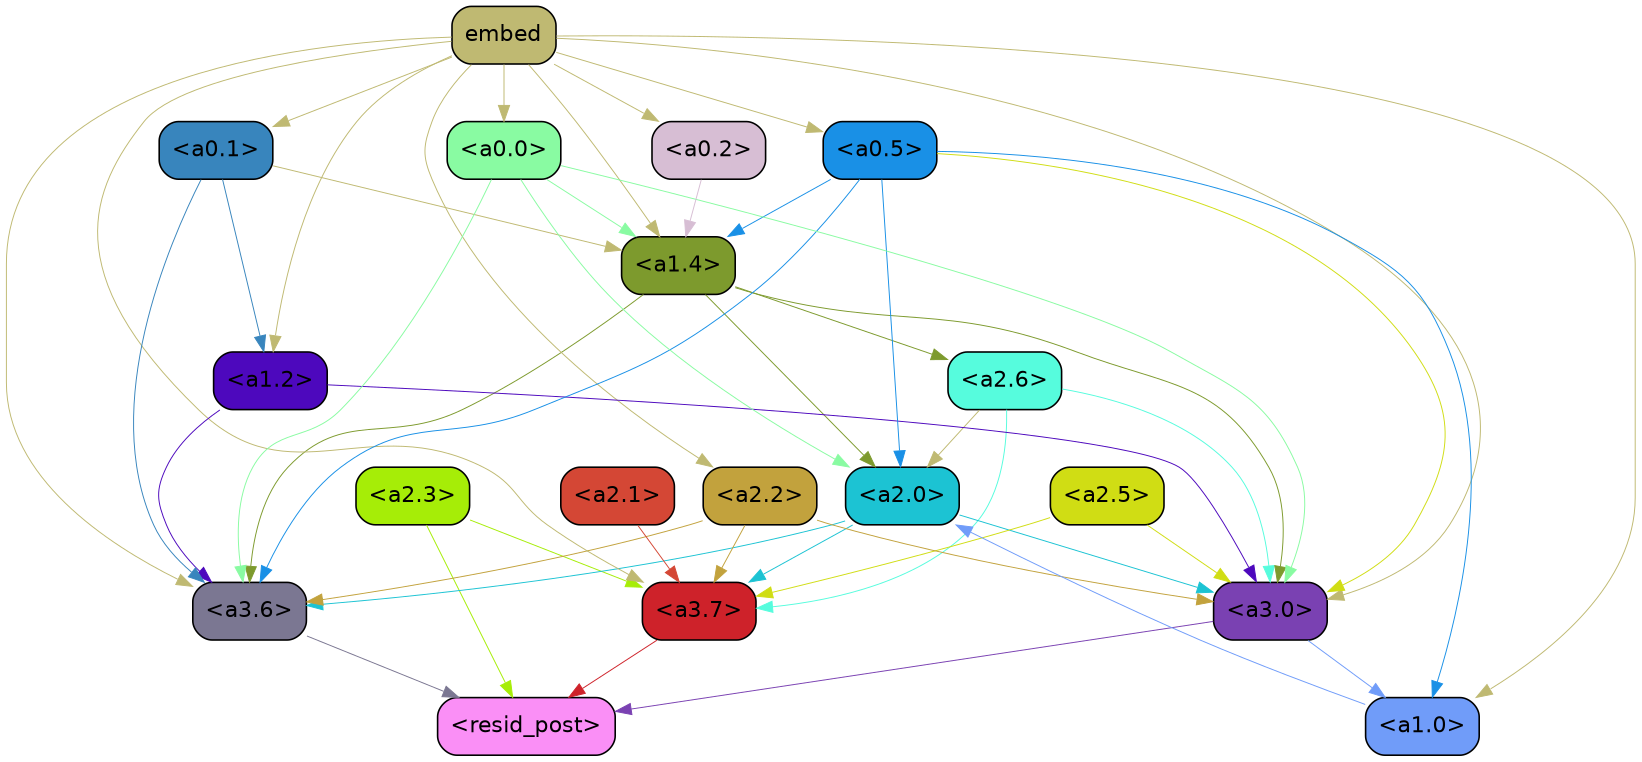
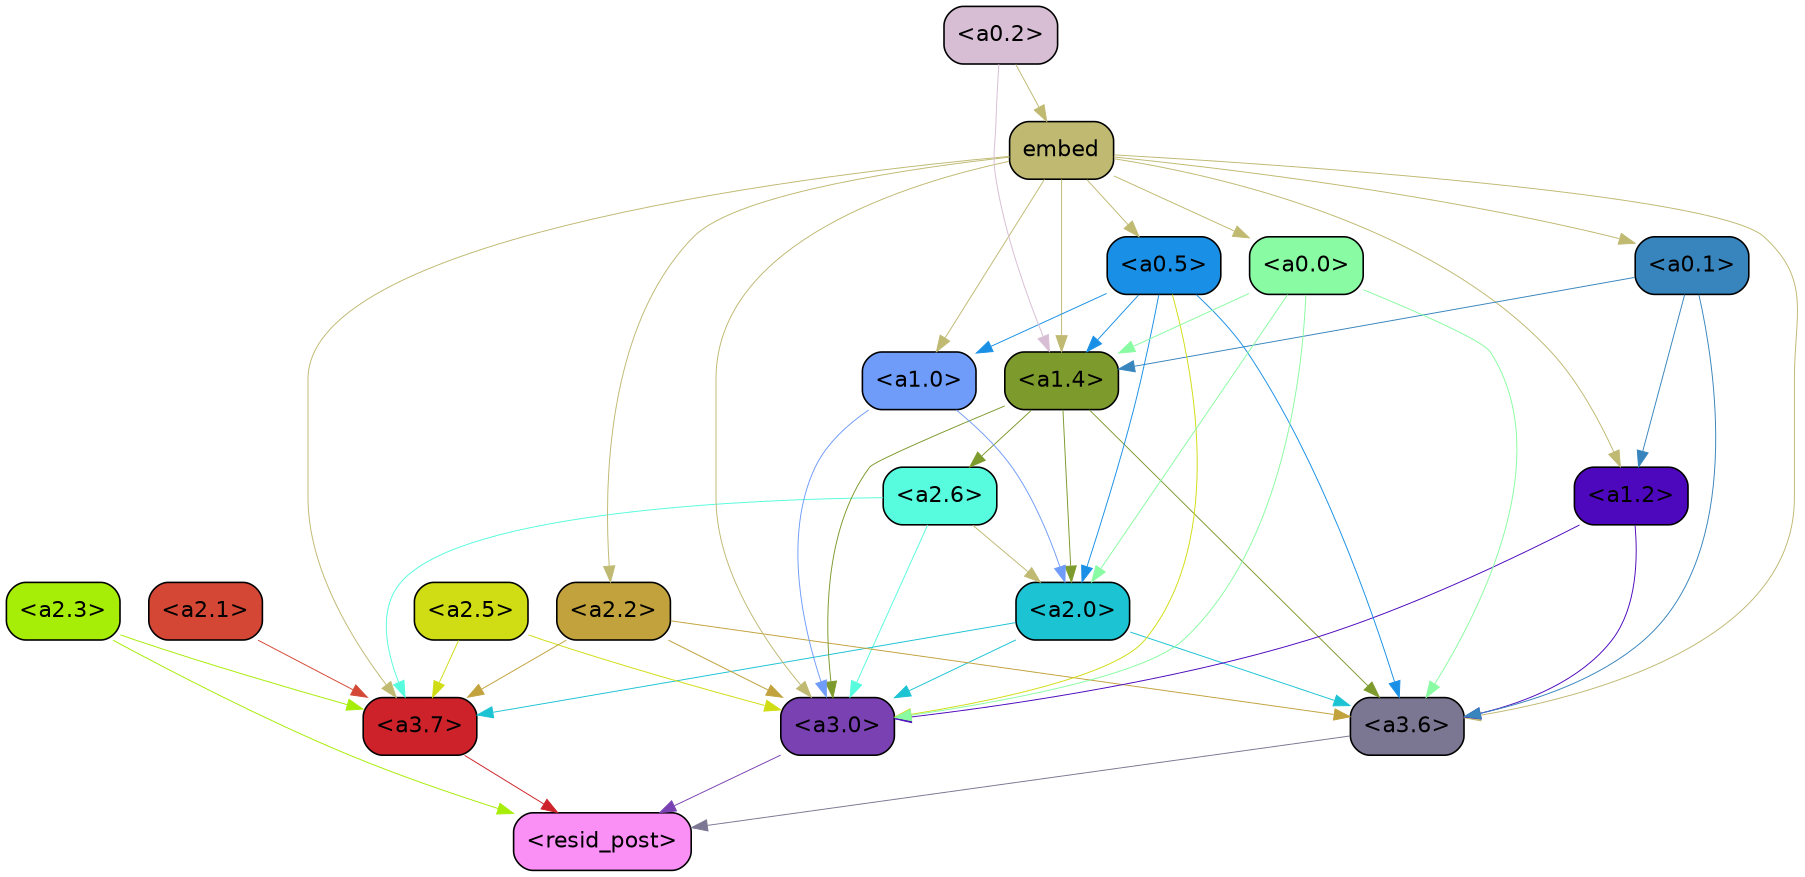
edge "embed" -> "<a0.2>": reversed
edge "<a0.1>" -> "<a1.4>": color #bfb972 -> #3885bd
edge "<a3.0>" -> "<a1.0>": reversed
